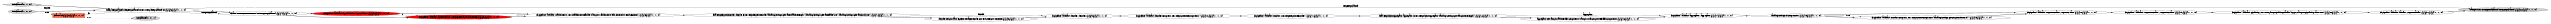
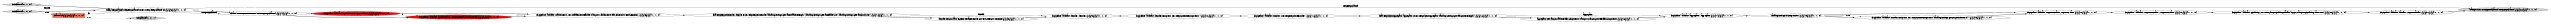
node "initChannel['1', '0', '0']": shape ellipse -> diamond
node "initChannel['0', '0', '1']": shape ellipse -> diamond
